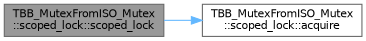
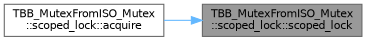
edge "TBB_MutexFromISO_Mutex ::scoped_lock::scoped_lock" -> "TBB_MutexFromISO_Mutex ::scoped_lock::acquire": reversed
